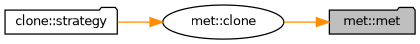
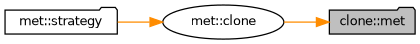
node "clone::strategy": label "clone::strategy" -> "met::strategy"
node "met::met": label "met::met" -> "clone::met"
